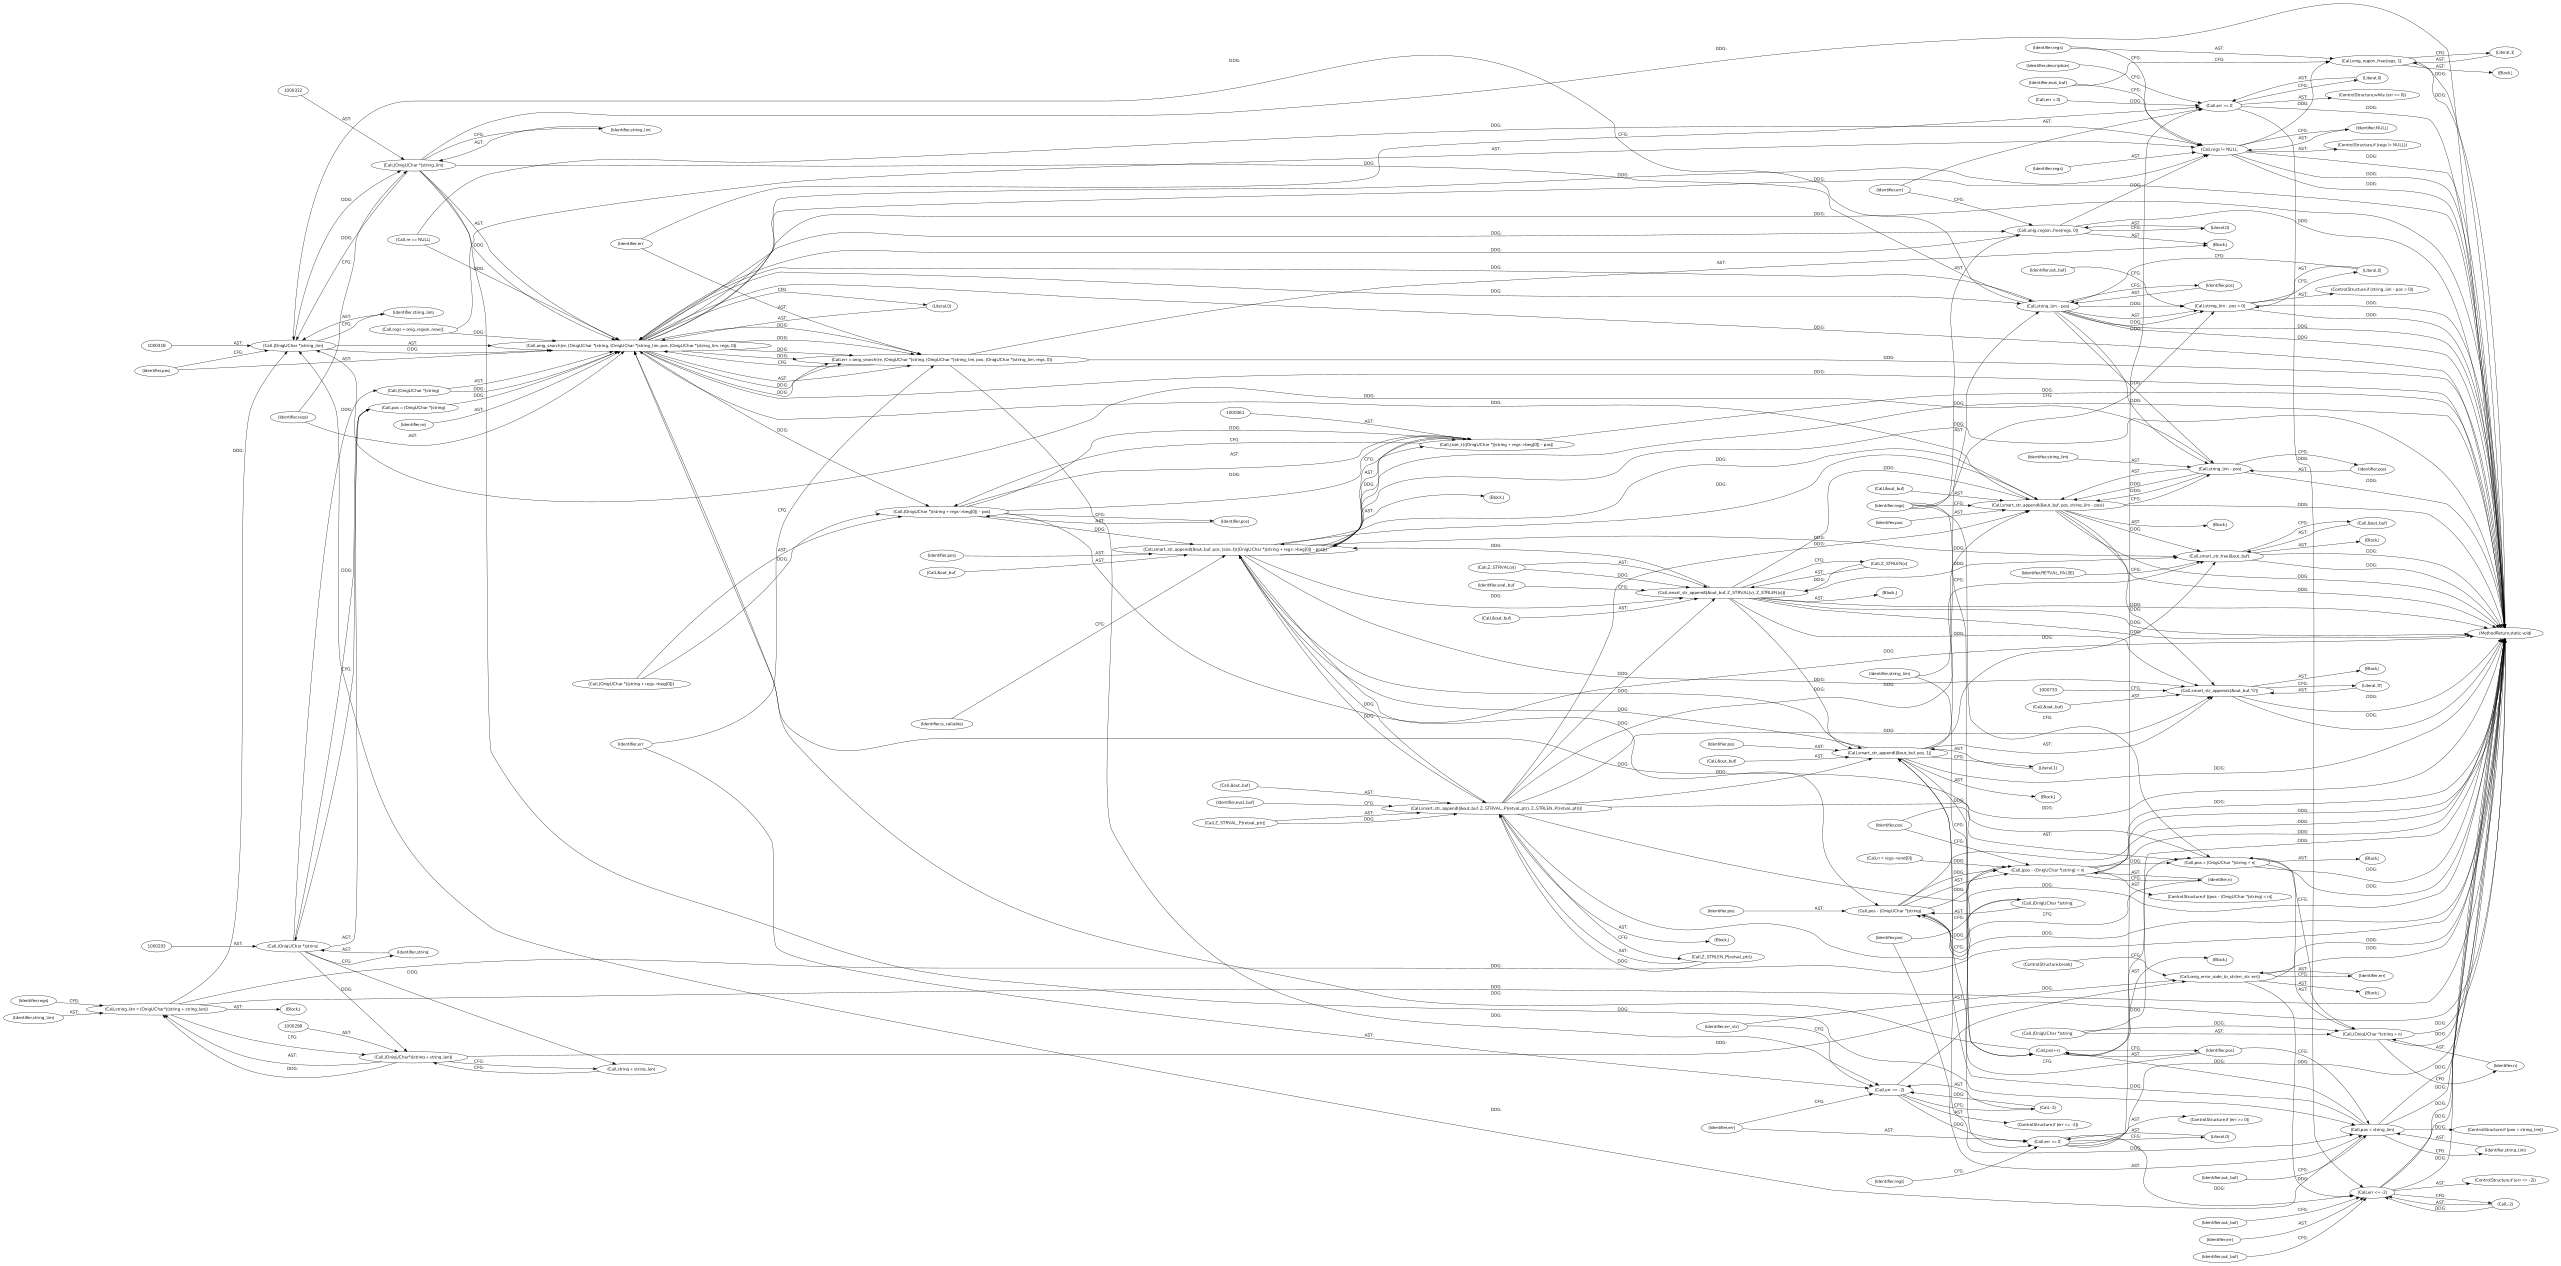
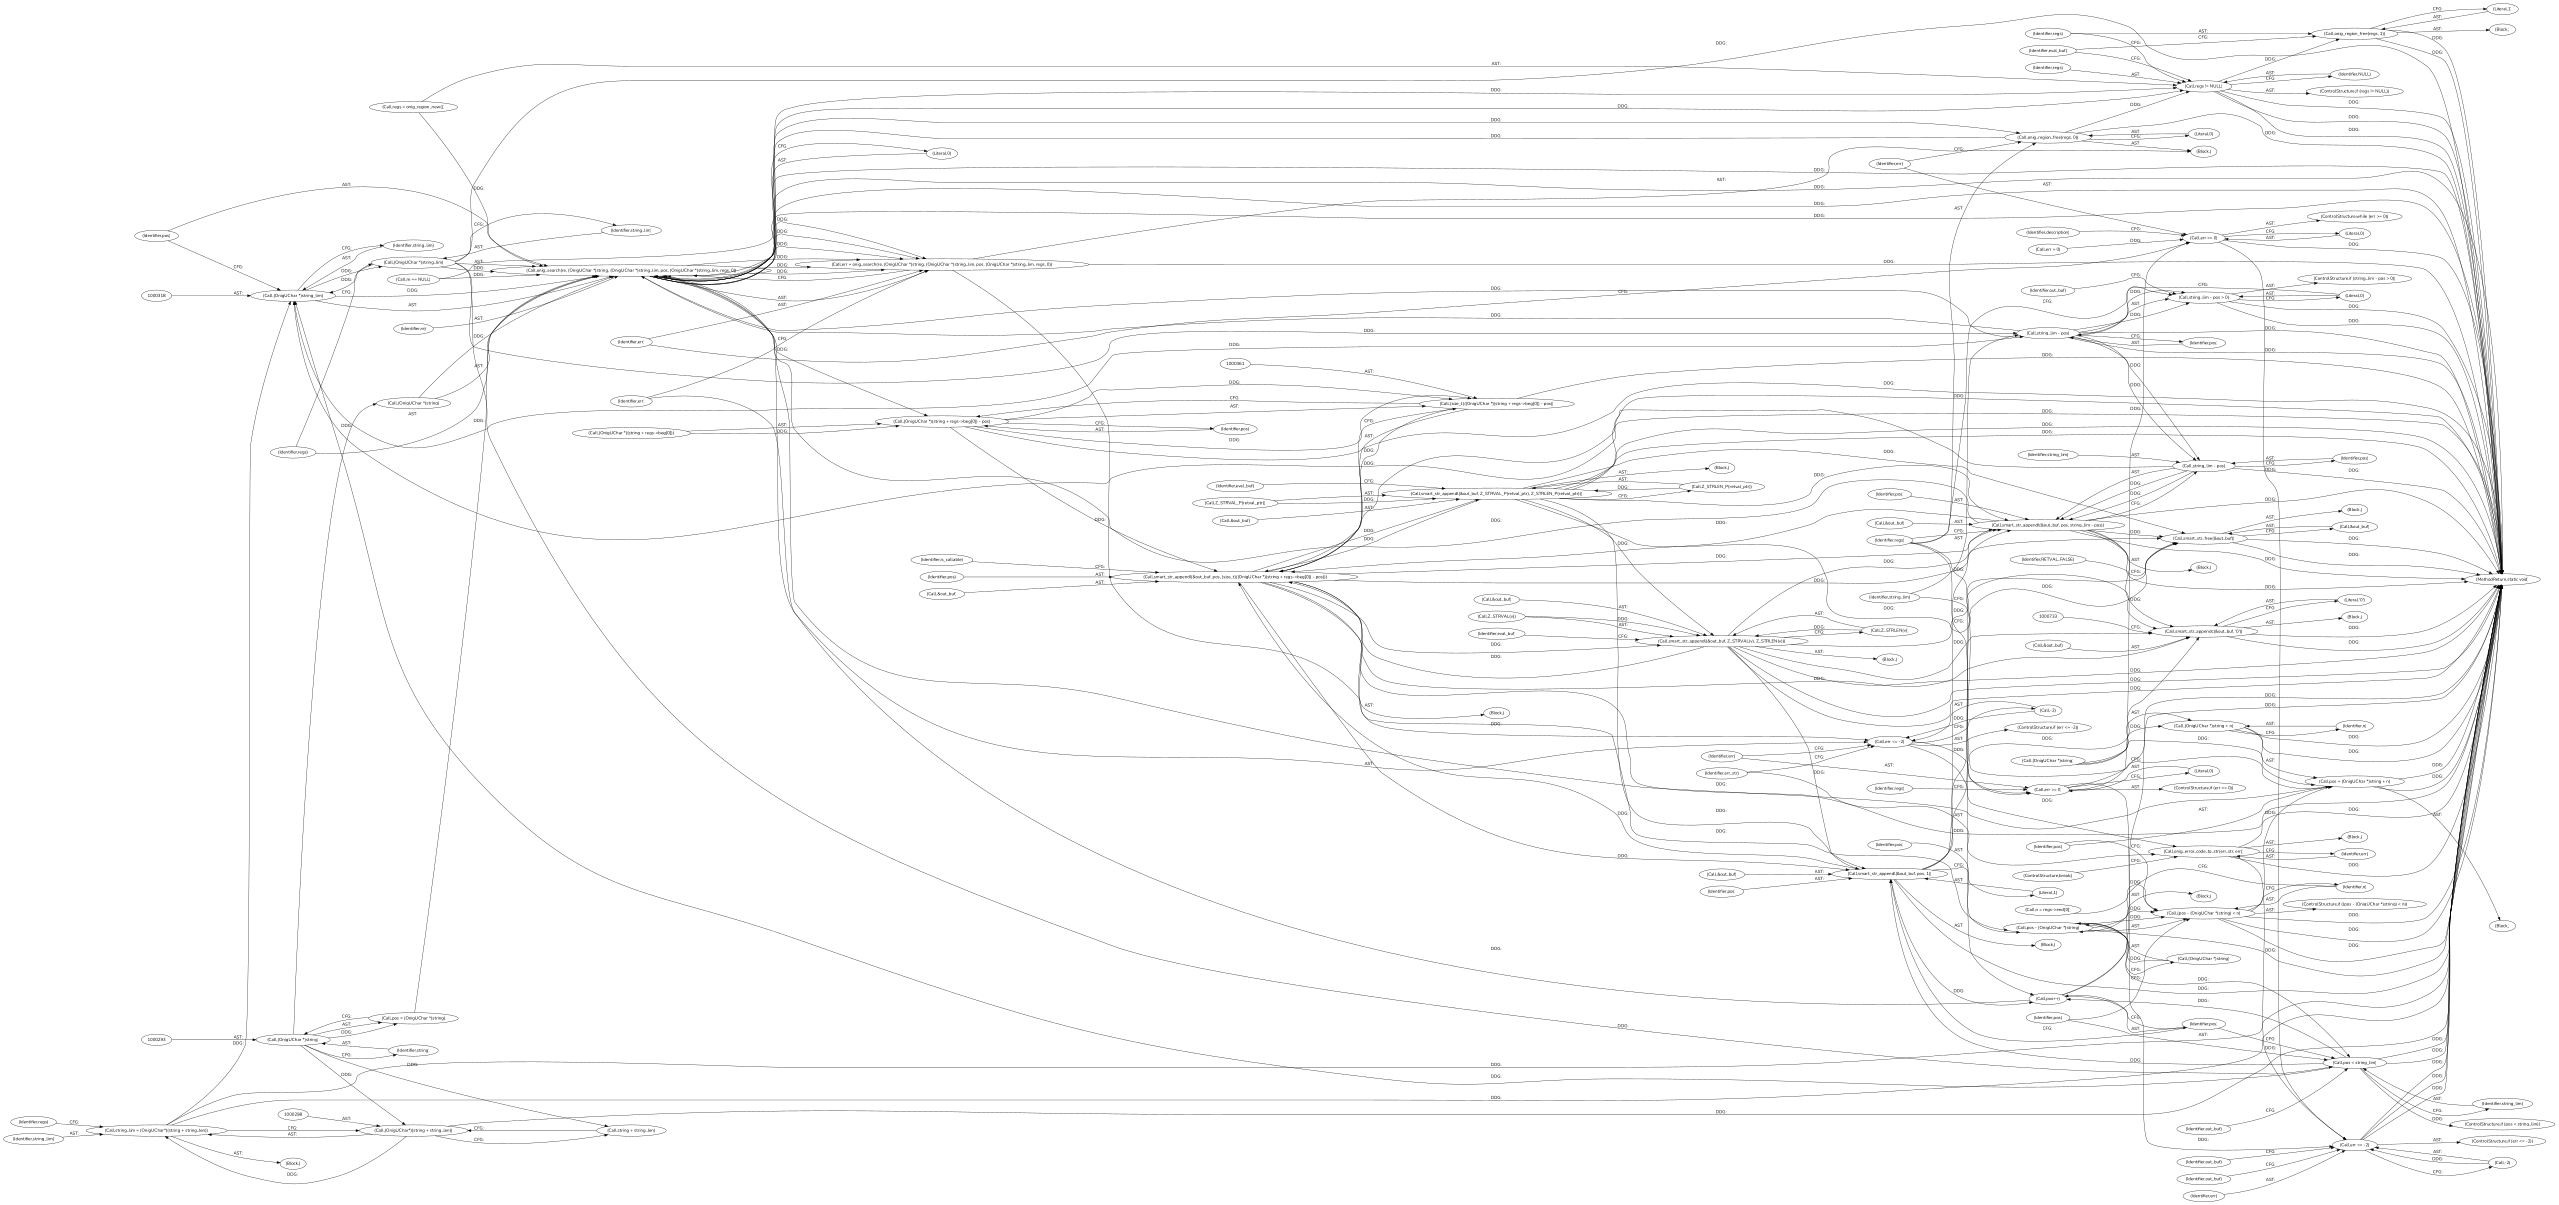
node "1000322": removed
edge "(Call,smart_str_appendl(&out_buf, pos, 1))" -> "(Call,smart_str_appendc(&out_buf, '0'))": label "AST: " -> "DDG: "
edge "(Call,pos = (OnigUChar *)string + n)" -> "(Call,(OnigUChar *)string + n)": removed, label "CFG:"
